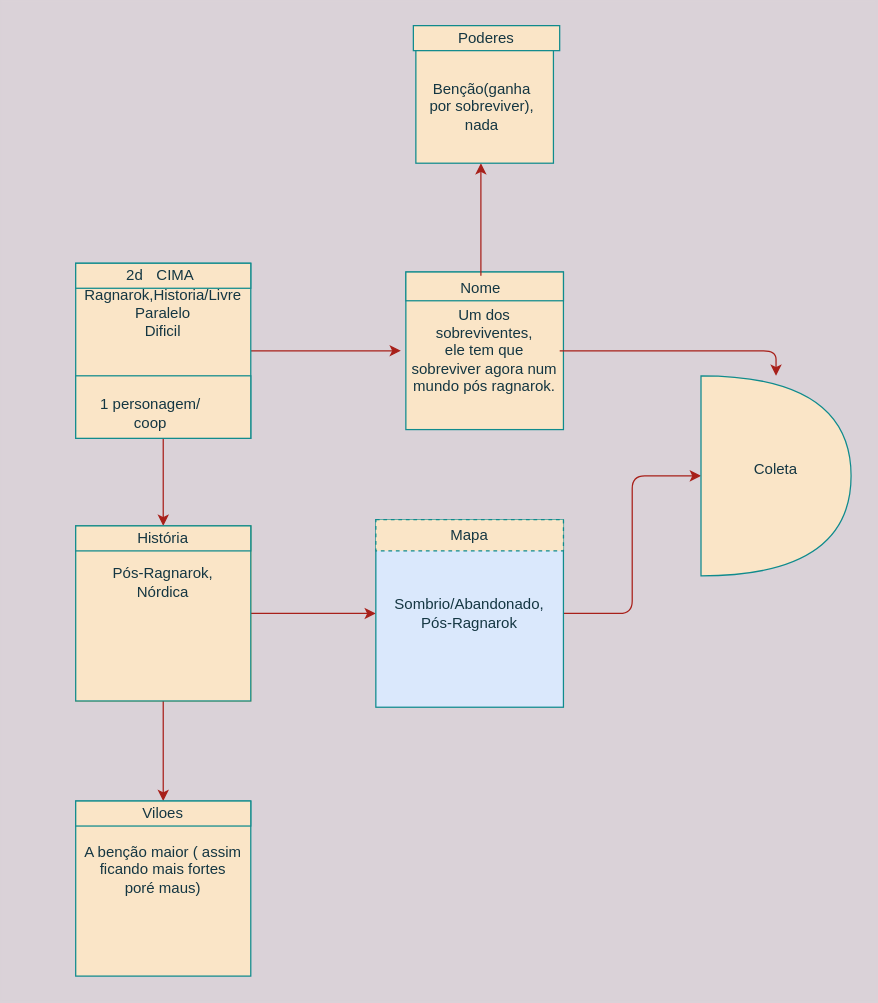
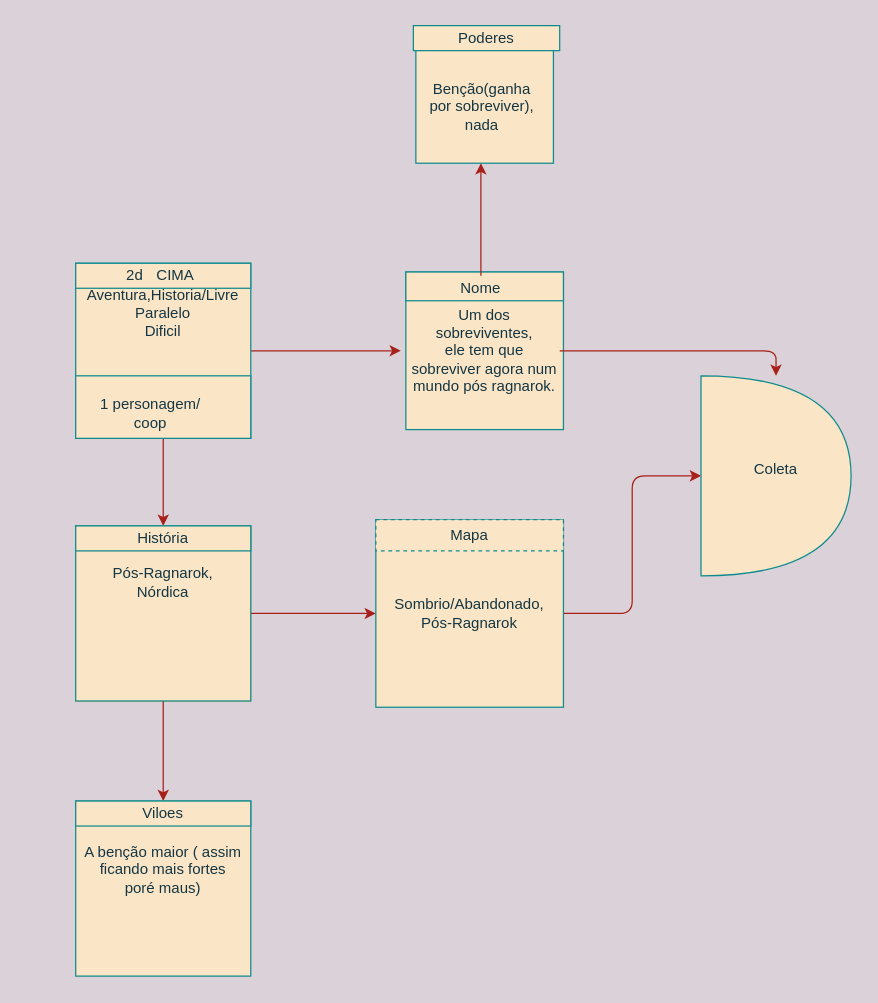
node "Ragnarok,Historia/Livre Paralelo Dificil": label "Ragnarok,Historia/Livre Paralelo Dificil" -> "Aventura,Historia/Livre Paralelo Dificil"
node "Sombrio/Abandonado, Pós-Ragnarok": fillcolor #dae8fc -> #fae5c7
